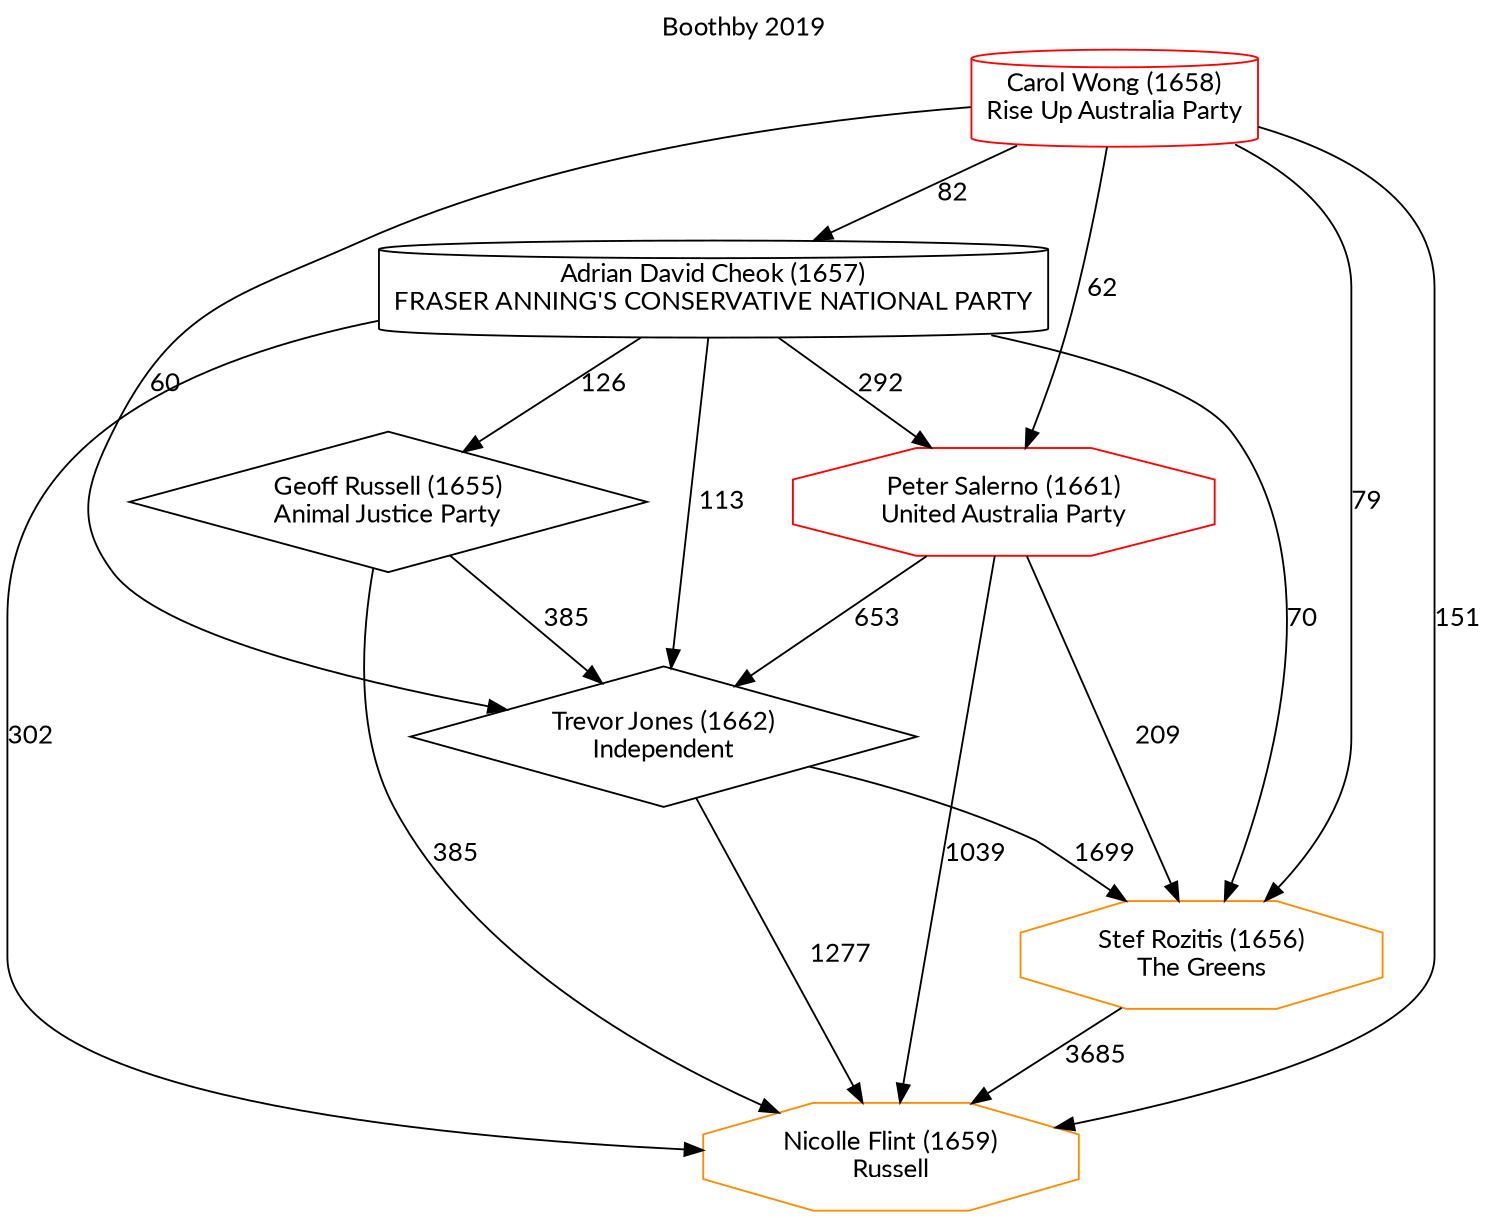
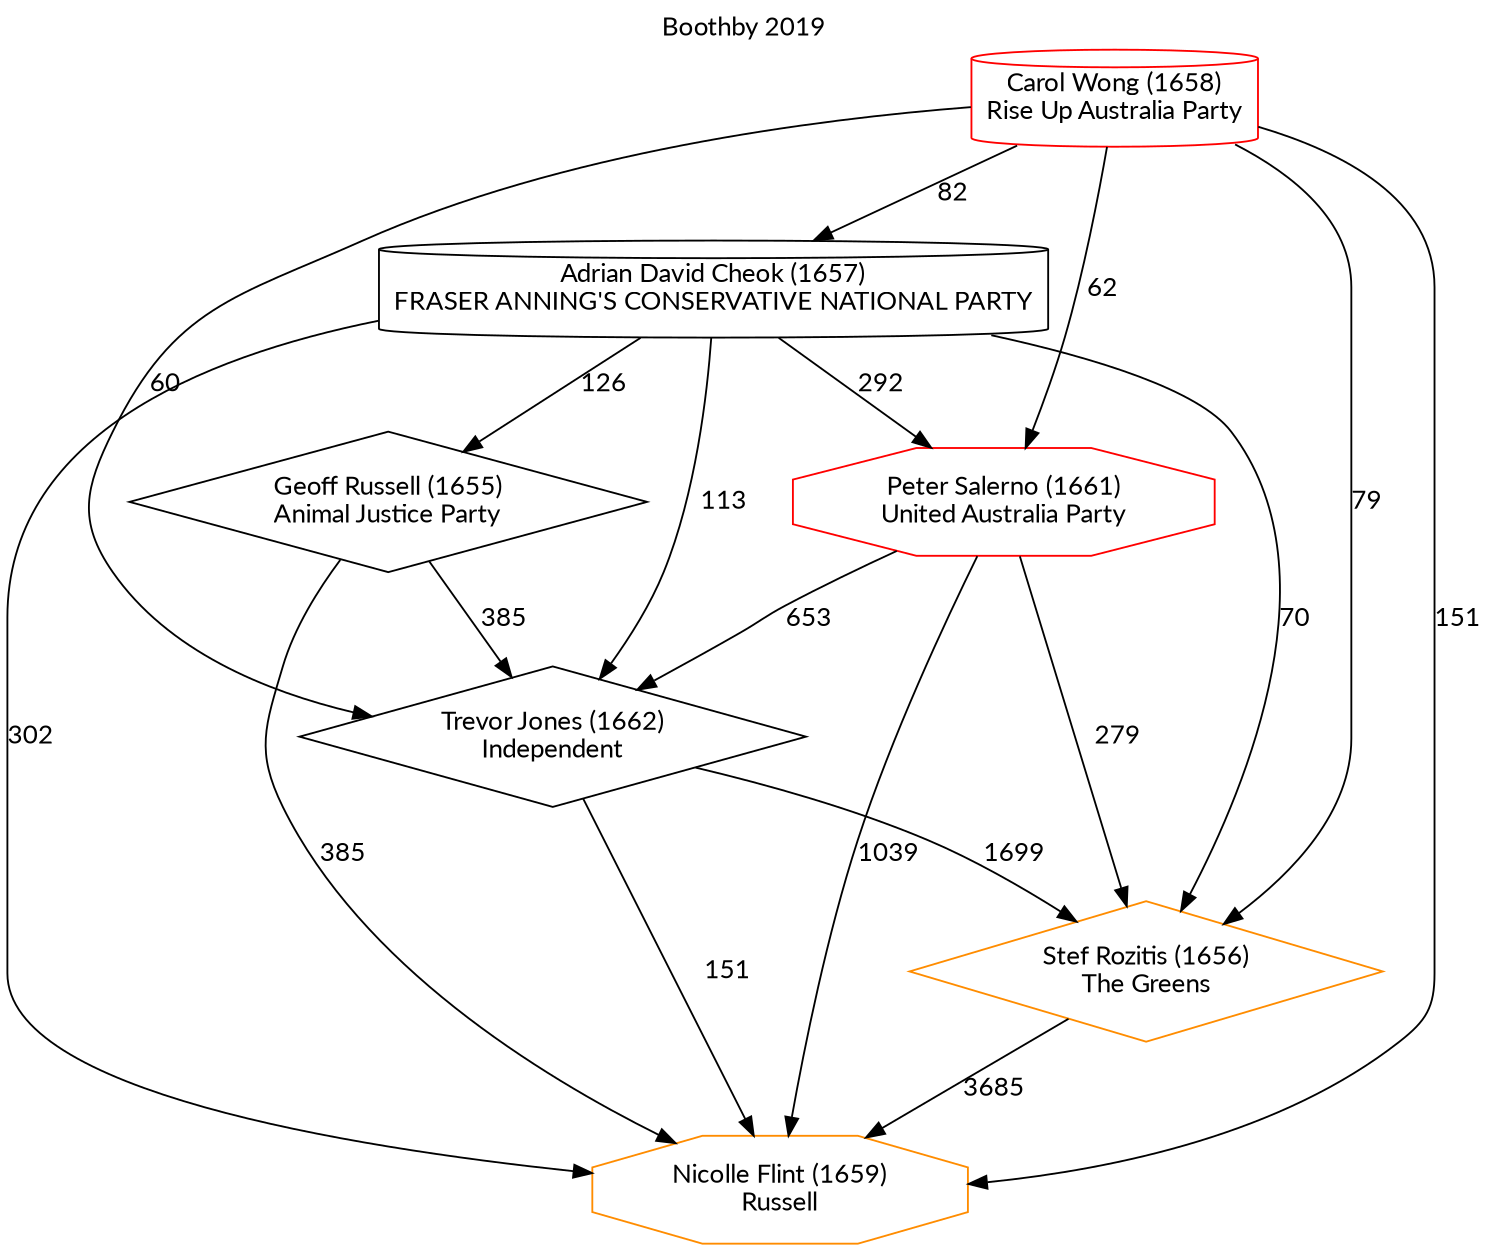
edge "Peter Salerno (1661) United Australia Party" -> "Stef Rozitis (1656) The Greens": label "209" -> "279"
edge "Trevor Jones (1662) Independent" -> "Nicolle Flint (1659) Russell": label "1277" -> "151"
node "Stef Rozitis (1656) The Greens": shape octagon -> diamond
